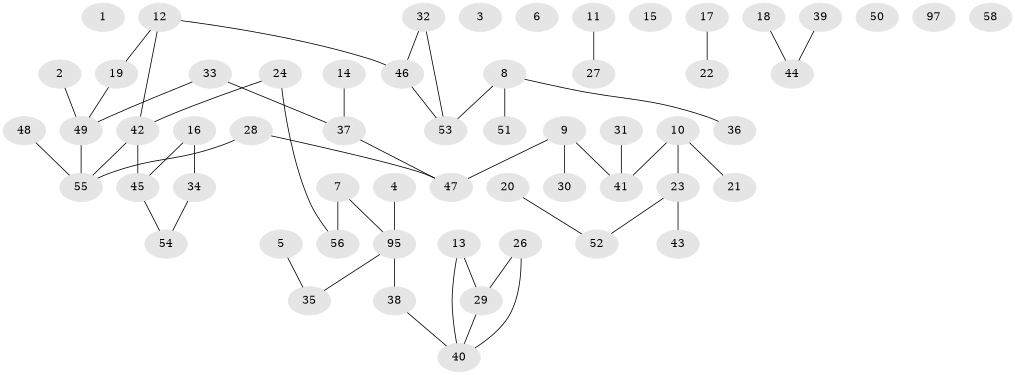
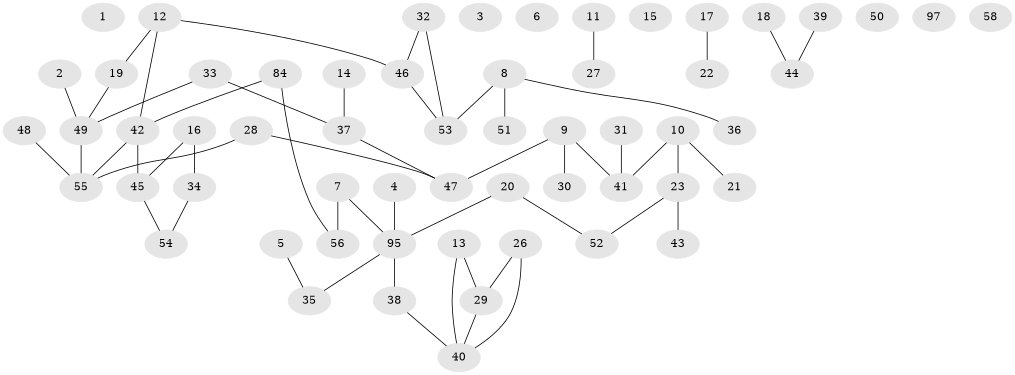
node "24": label "24" -> "84"
edge "20" -- "95": added
